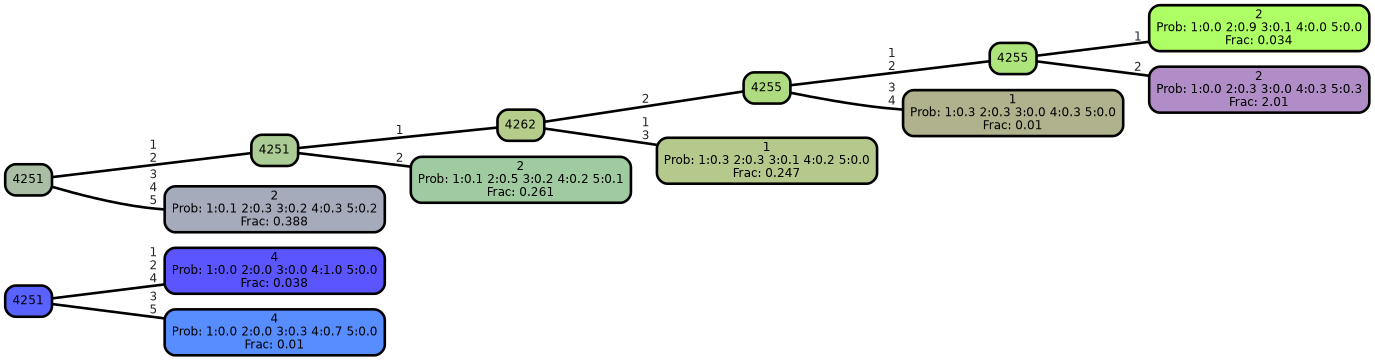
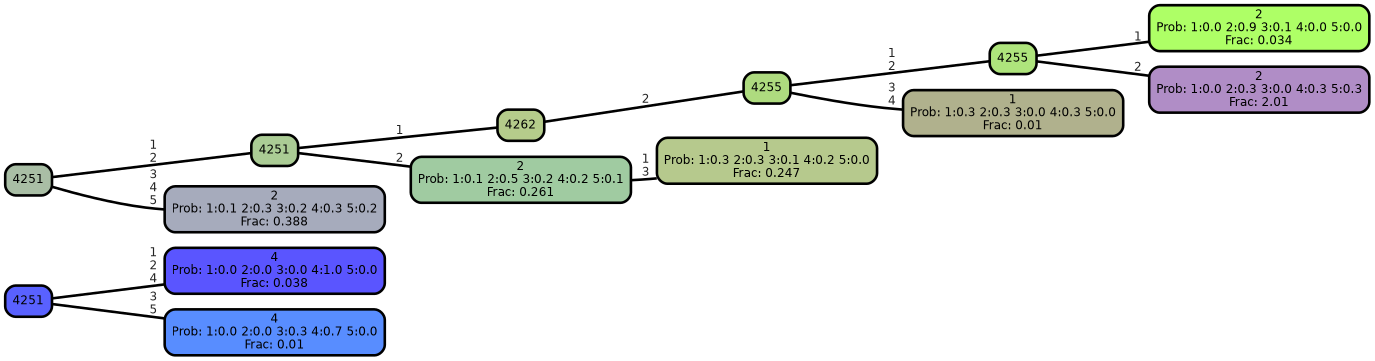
edge "4262" -- "1 Prob: 1:0.3 2:0.3 3:0.1 4:0.2 5:0.0 Frac: 0.247": now "2 Prob: 1:0.1 2:0.5 3:0.2 4:0.2 5:0.1 Frac: 0.261" -- "1 Prob: 1:0.3 2:0.3 3:0.1 4:0.2 5:0.0 Frac: 0.247"
